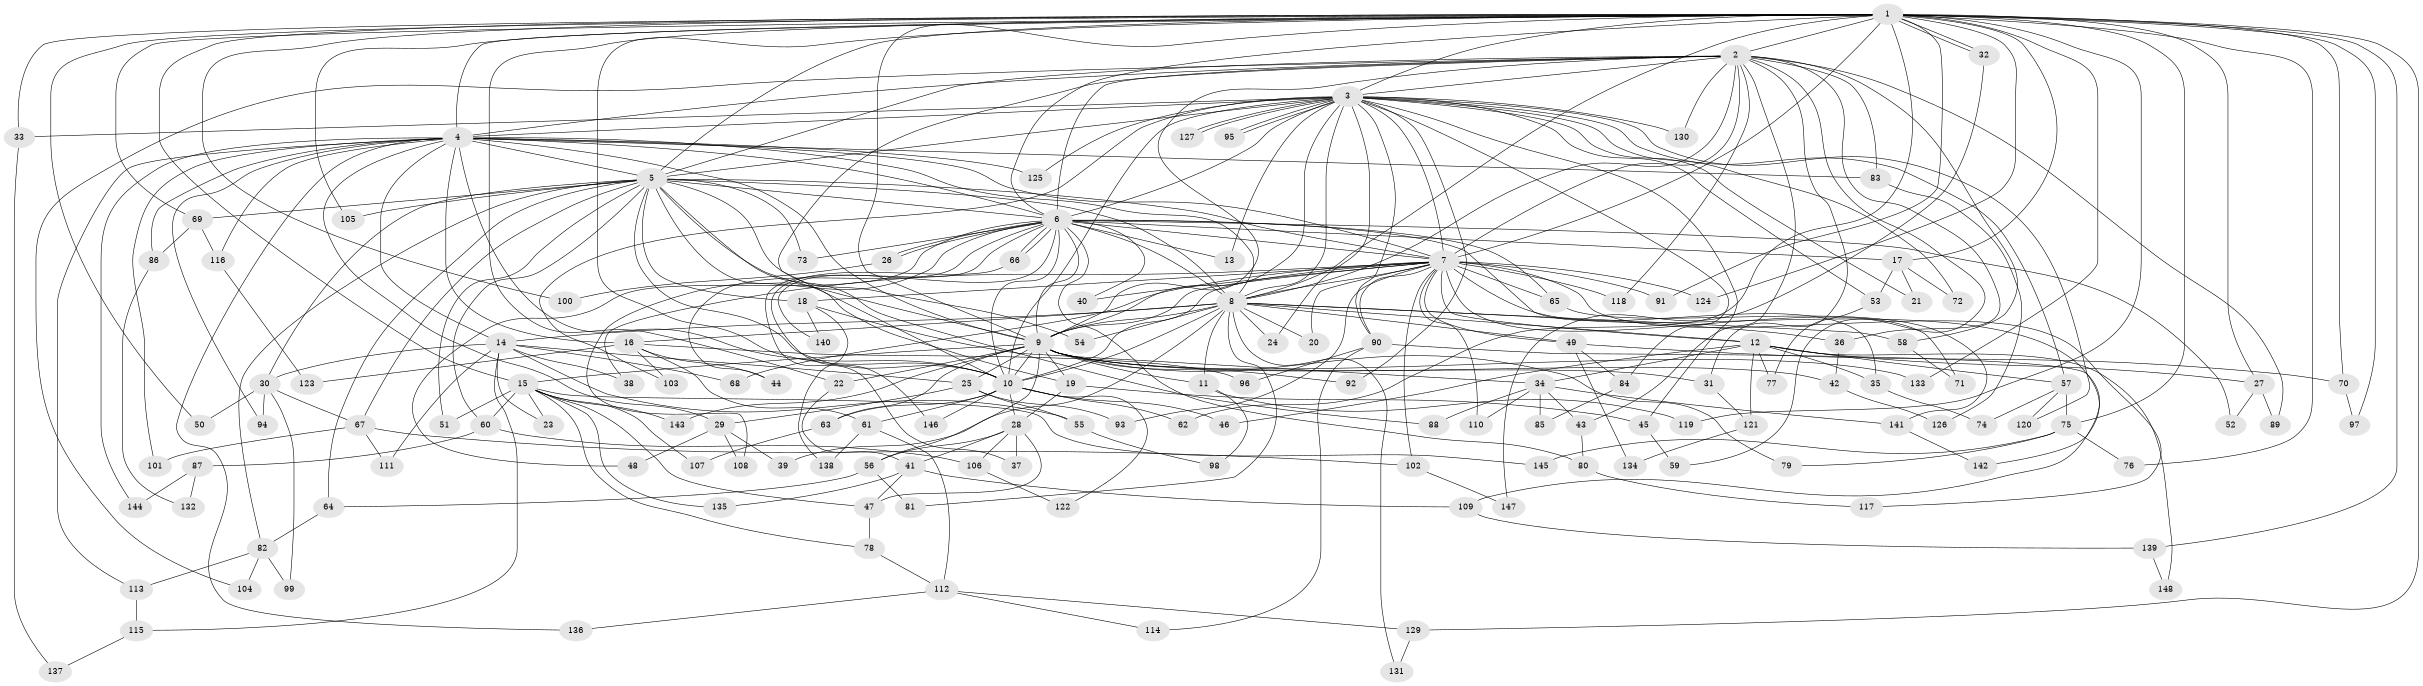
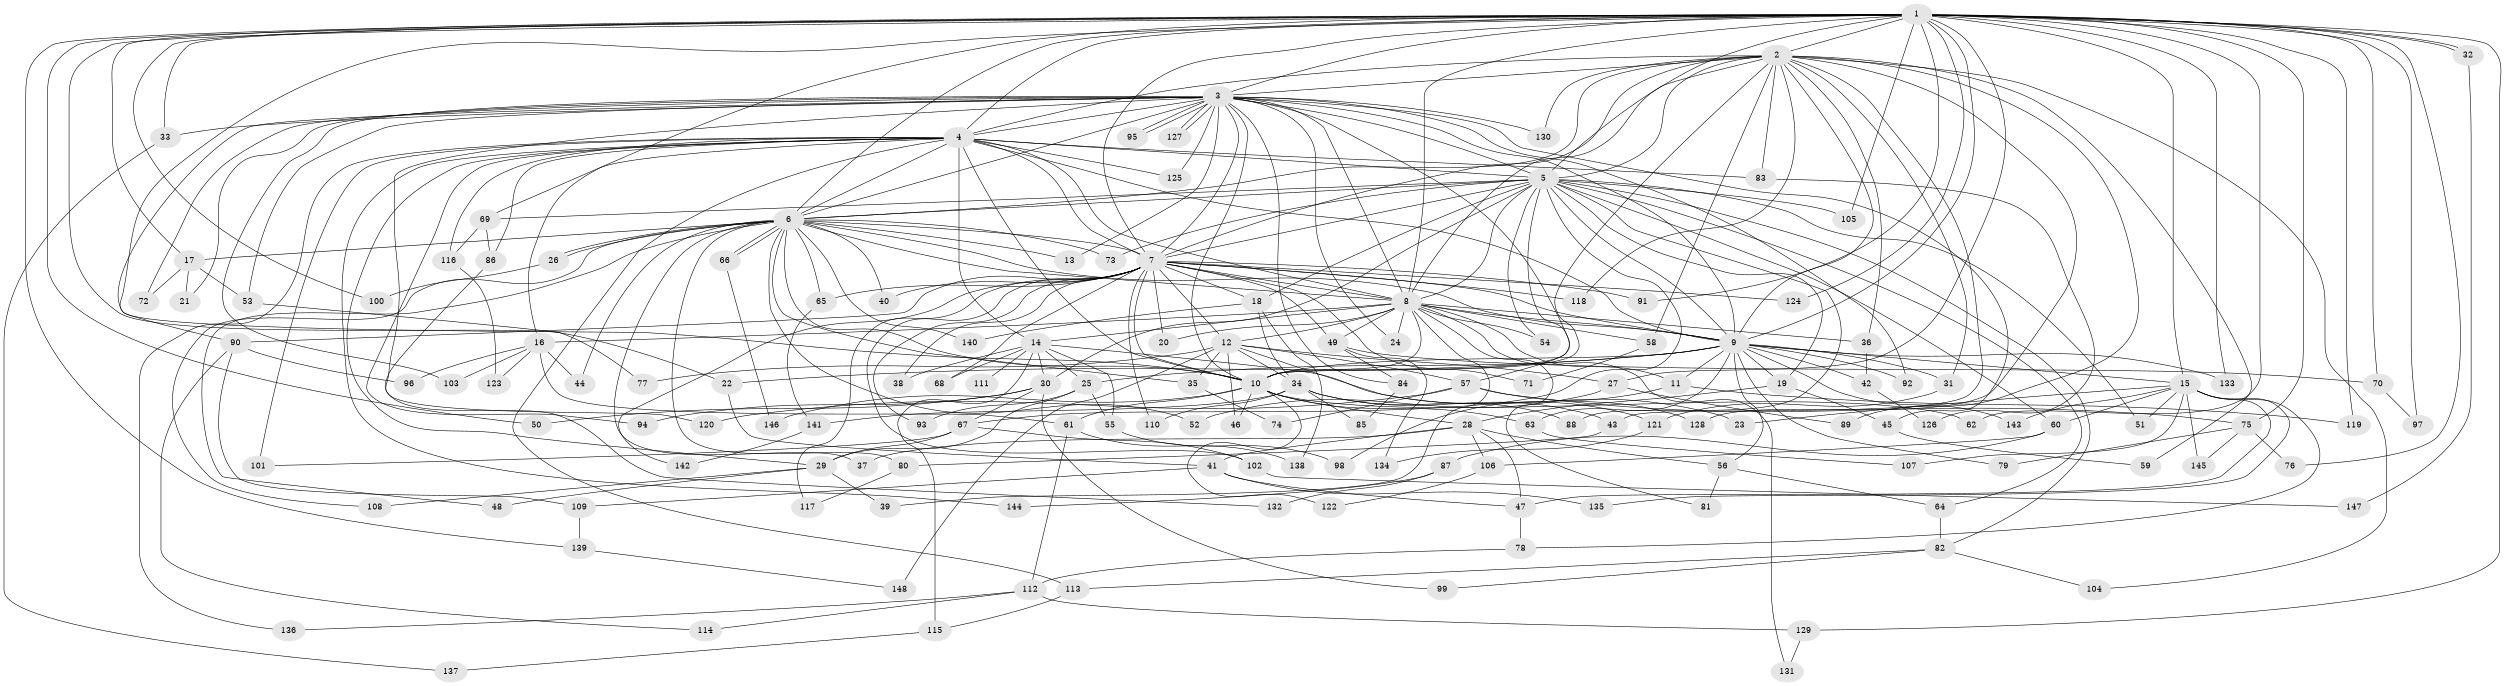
node "128": added
edge "67" -- "111": now "67" -- "29"
